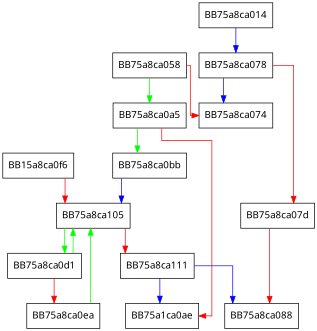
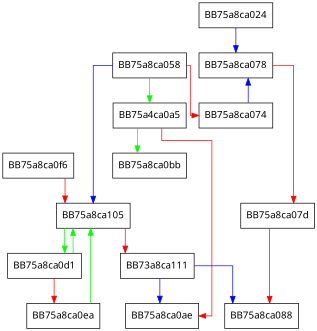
node "BB75a8ca014": label "BB75a8ca014" -> "BB75a8ca024"
edge "BB75a8ca078" -> "BB75a8ca074": reversed
node "BB75a8ca0a5": label "BB75a8ca0a5" -> "BB75a4ca0a5"
node "BB15a8ca0f6": label "BB15a8ca0f6" -> "BB75a8ca0f6"
edge "BB75a8ca0bb" -> "BB75a8ca105": now "BB75a8ca058" -> "BB75a8ca105"
node "BB75a8ca111": label "BB75a8ca111" -> "BB73a8ca111"
node "BB75a1ca0ae": label "BB75a1ca0ae" -> "BB75a8ca0ae"
